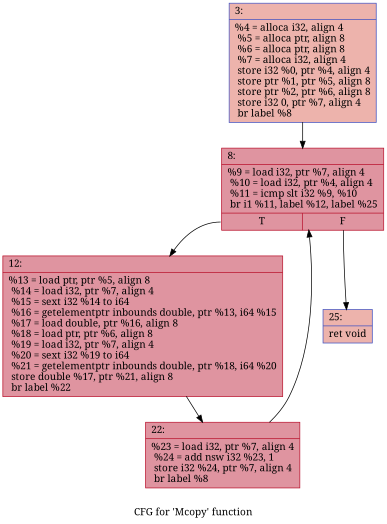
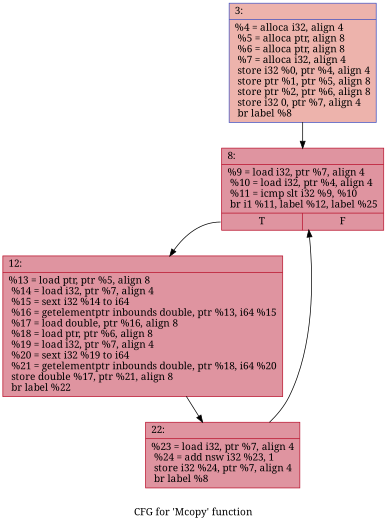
node "25:": removed
